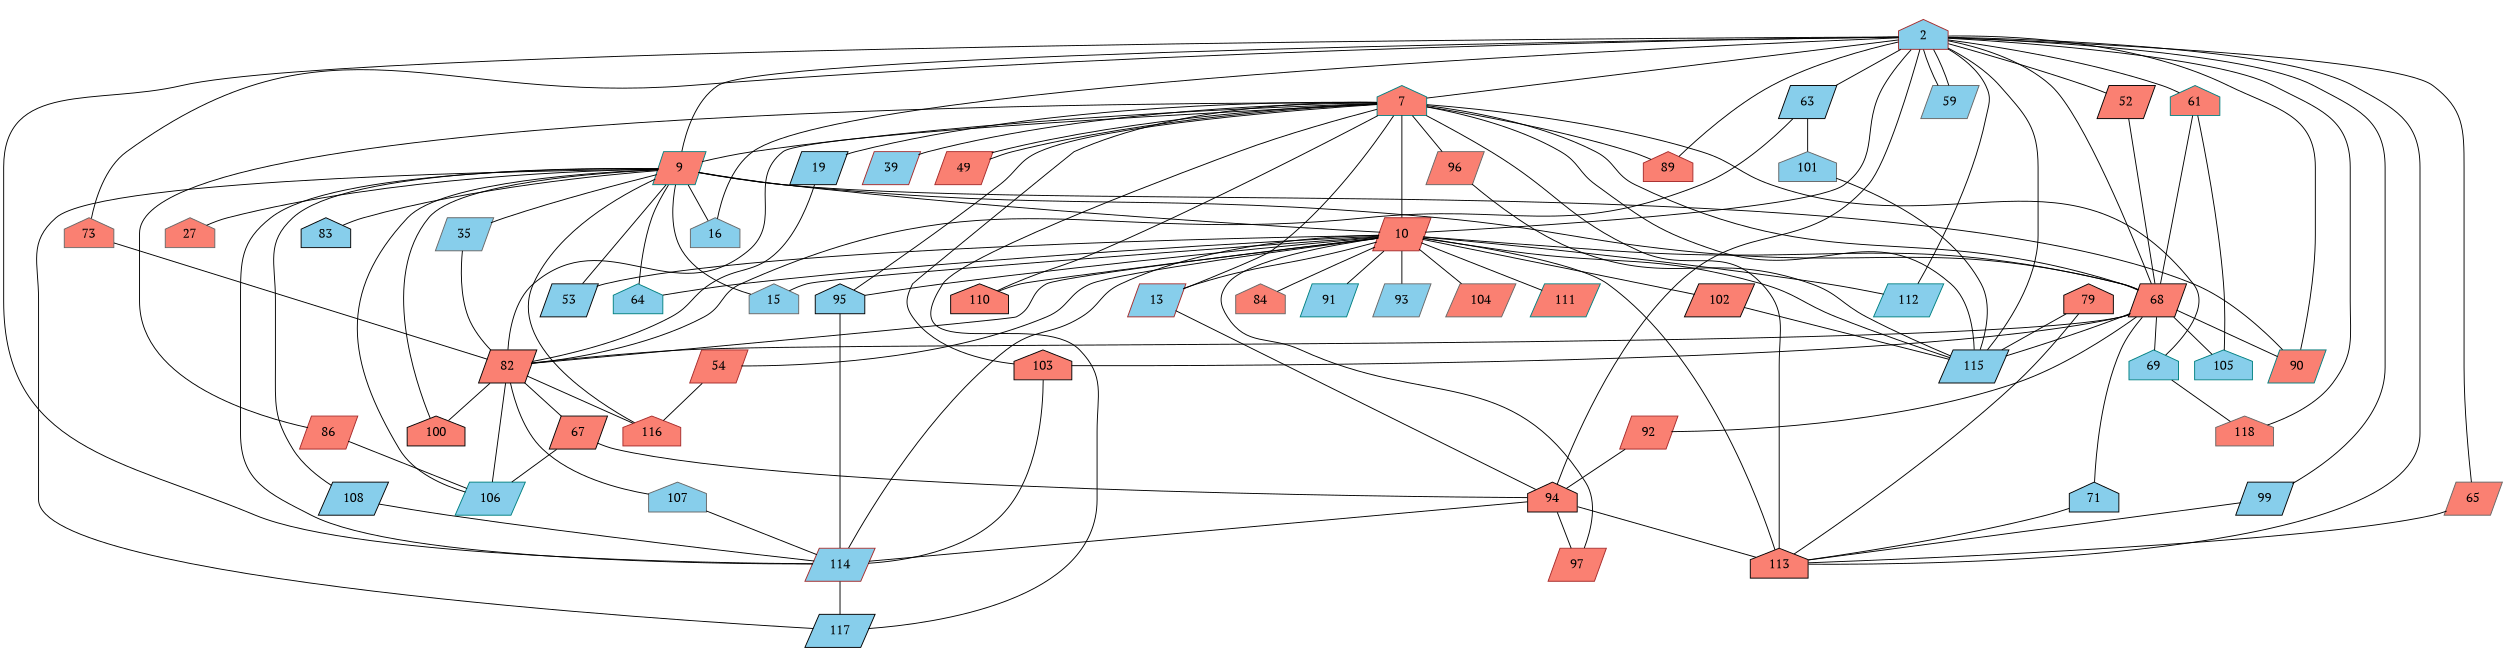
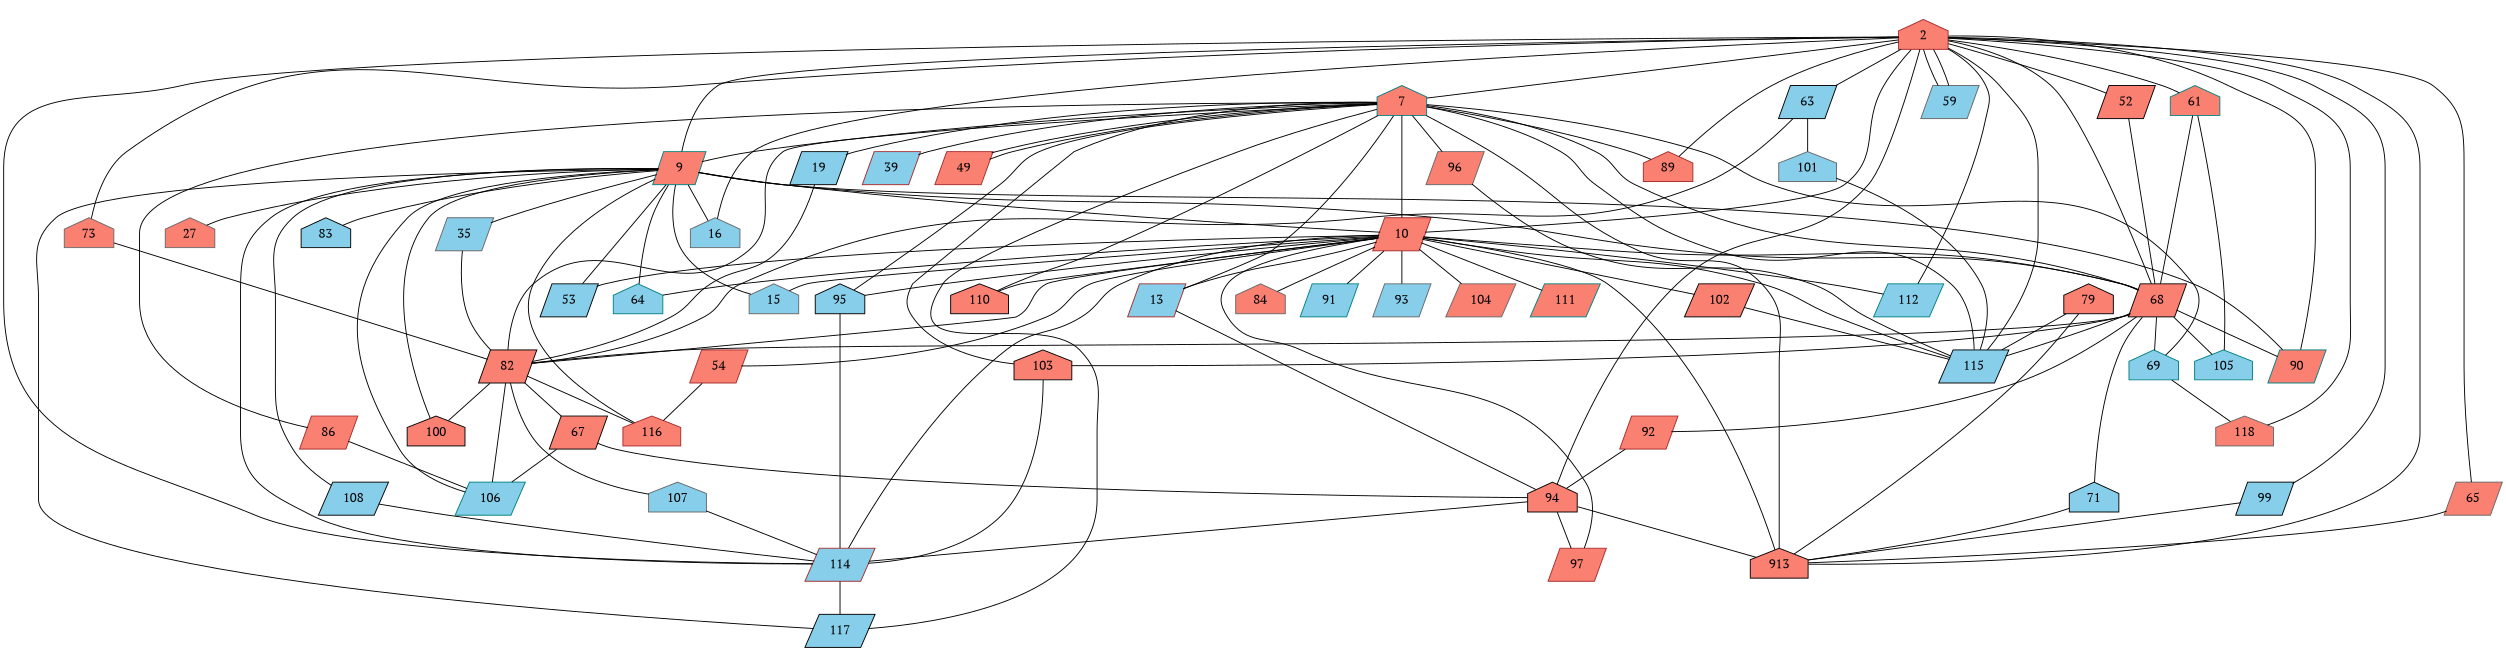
node "2": fillcolor skyblue -> salmon
node "113": label "113" -> "913"
